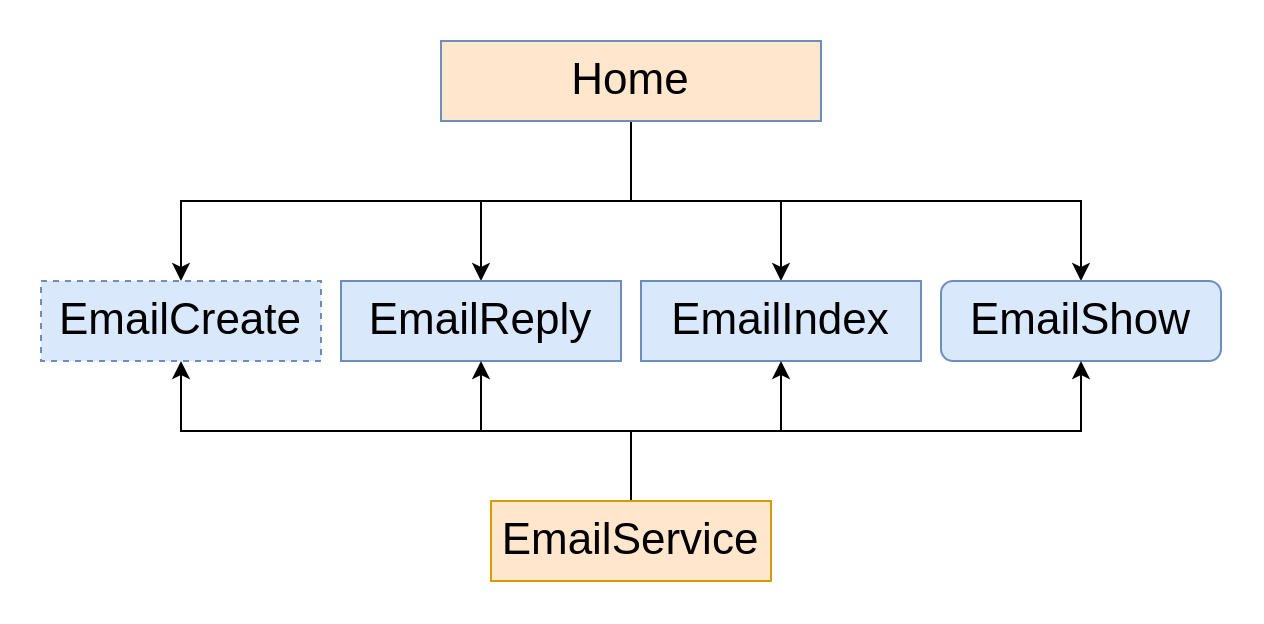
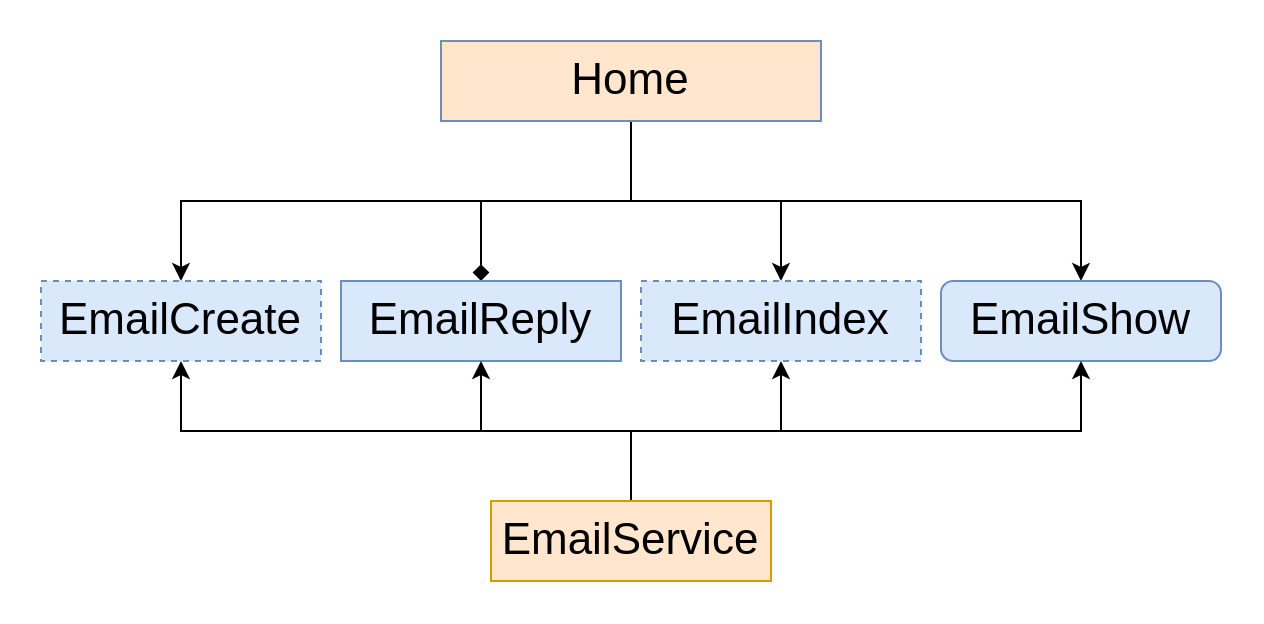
edge "Home" -> "EmailReply": arrowhead classic -> diamond
node "EmailIndex": style solid -> dashed
